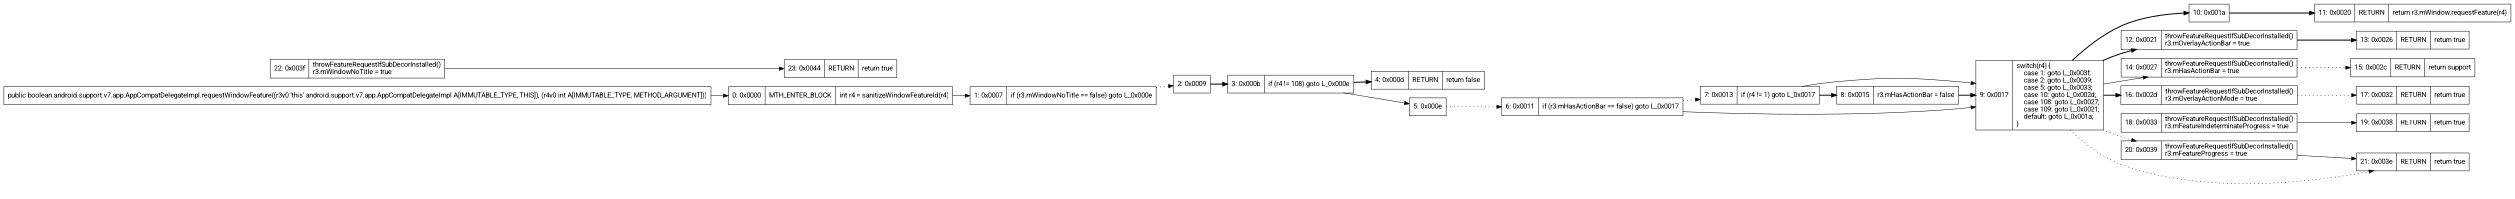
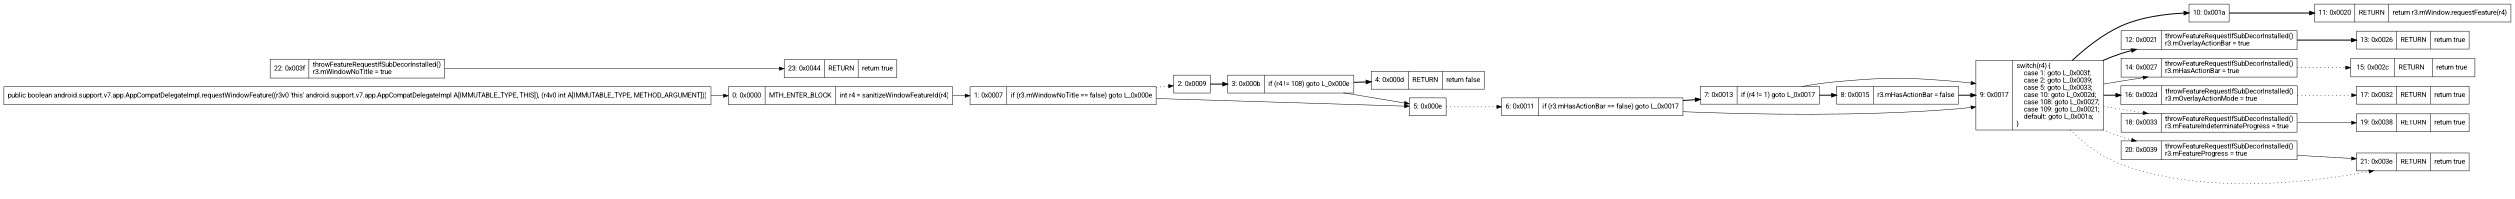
node "15: 0x002c": text "return support" -> "return true"
edge "6: 0x0011" -> "7: 0x0013": style dotted -> bold
edge "1: 0x0007" -> "5: 0x000e": added
edge "9: 0x0017" -> "18: 0x0033": added
